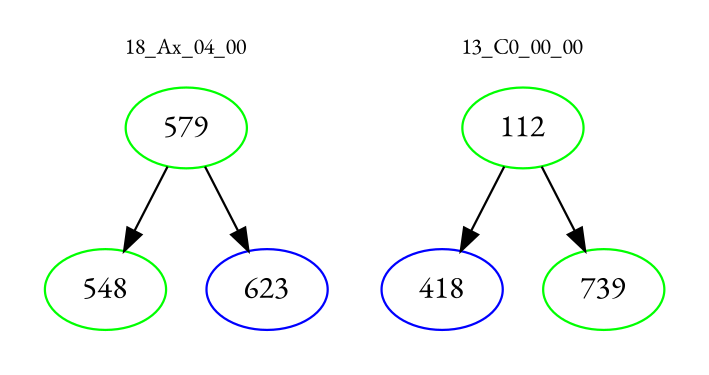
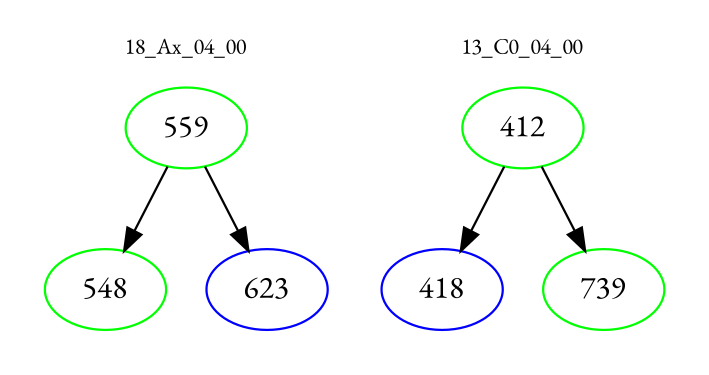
cluster "13_C0_00_00": label "13_C0_00_00" -> "13_C0_04_00"
node "579": label "579" -> "559"
node "112": label "112" -> "412"
